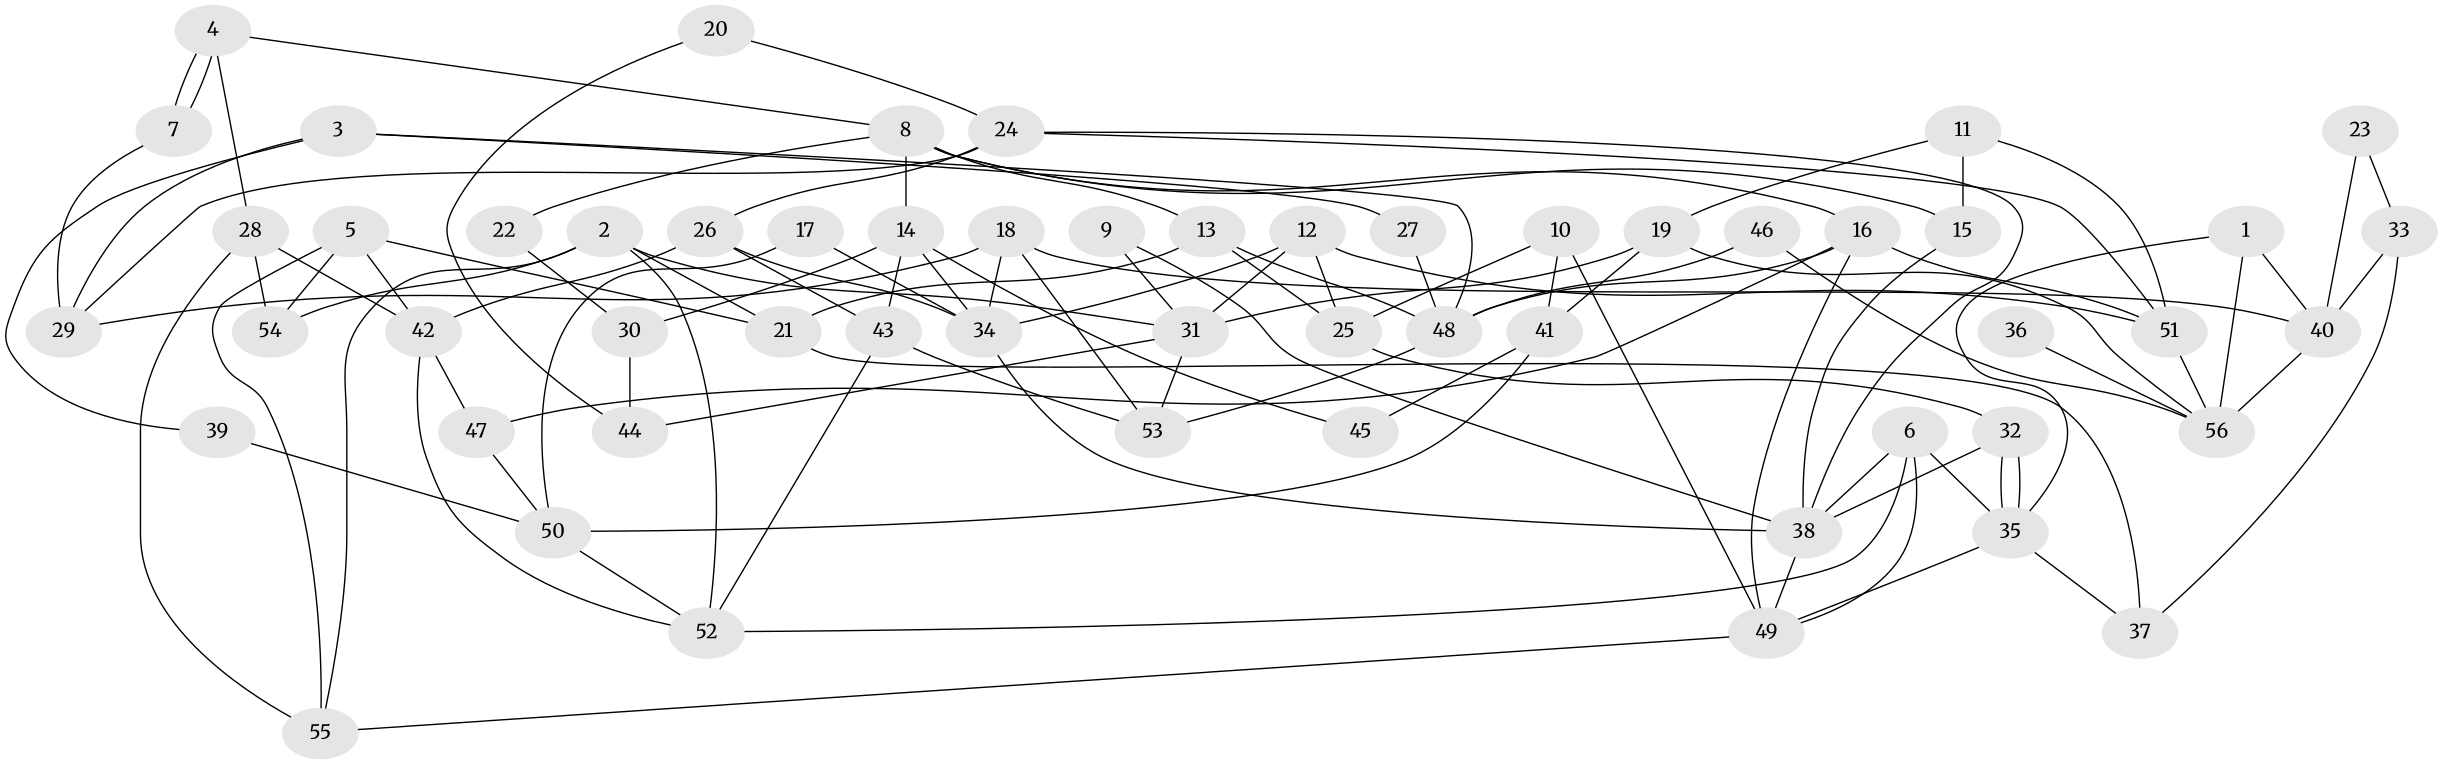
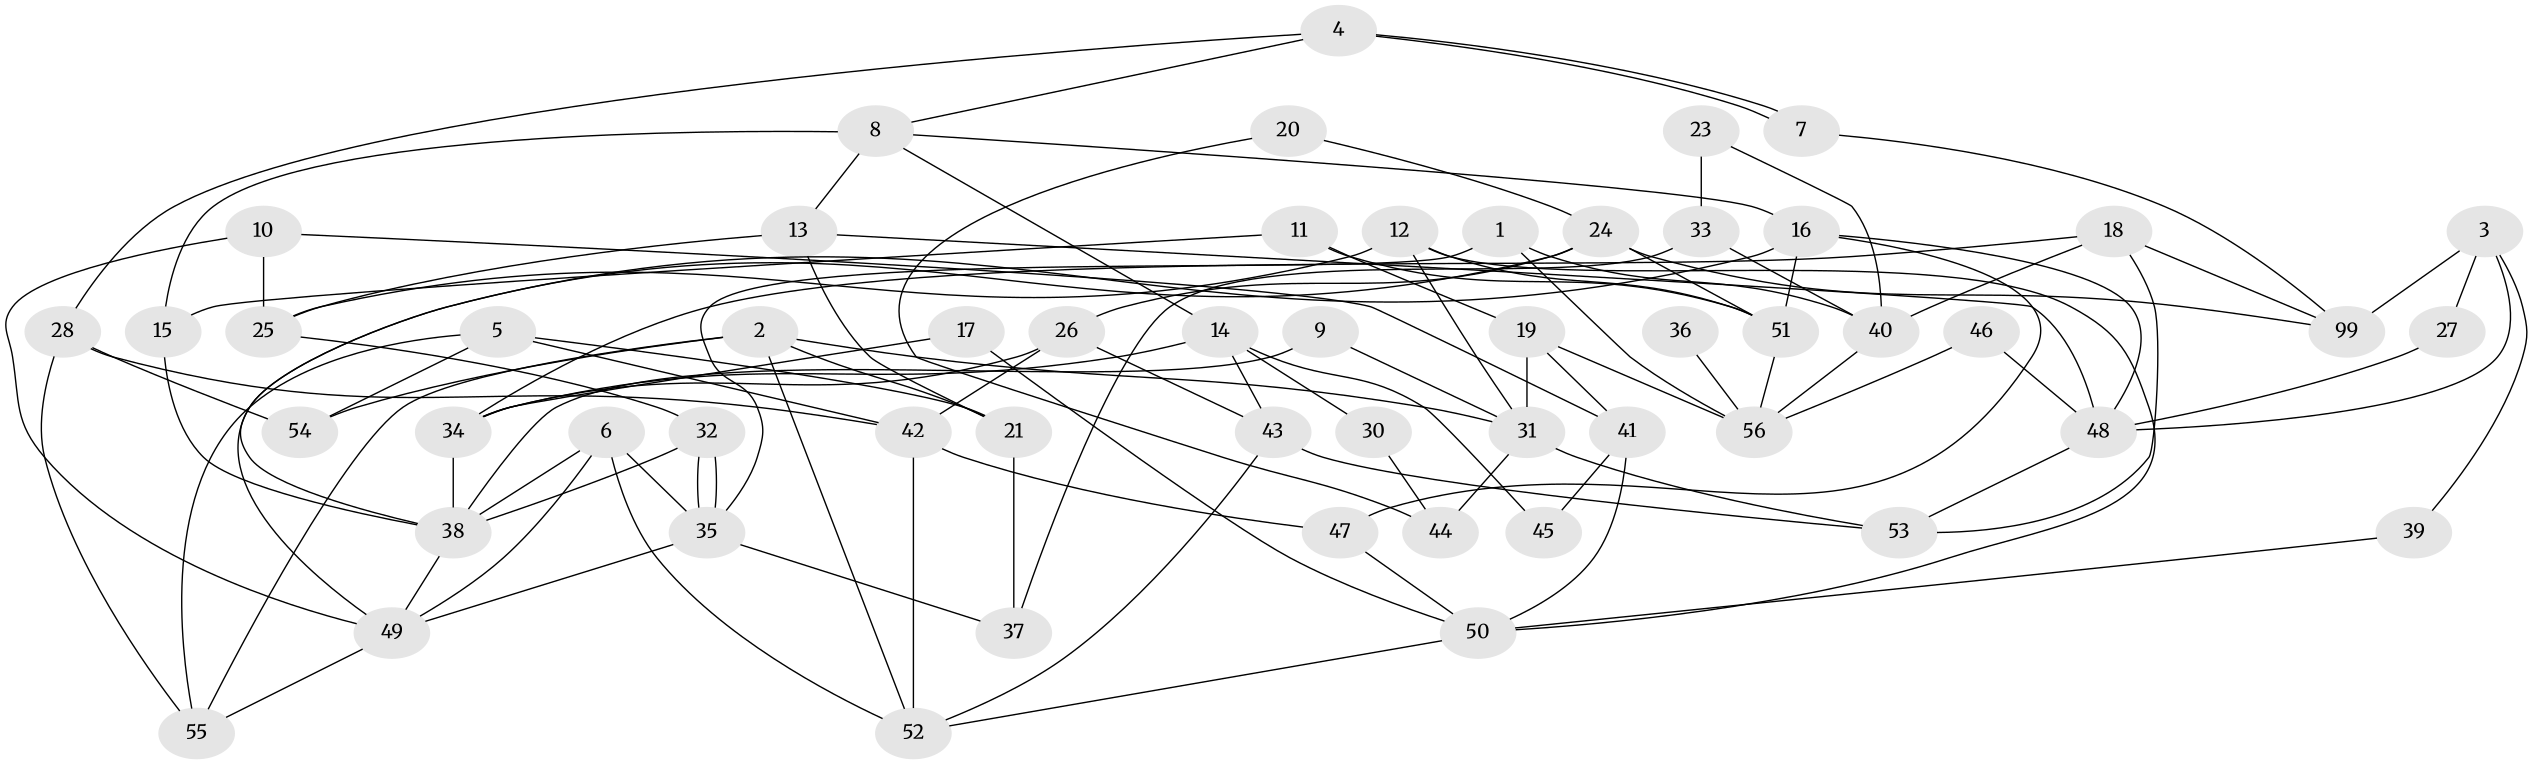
node "22": removed
edge "12" -- "34": now "12" -- "50"
node "29": label "29" -> "99"
